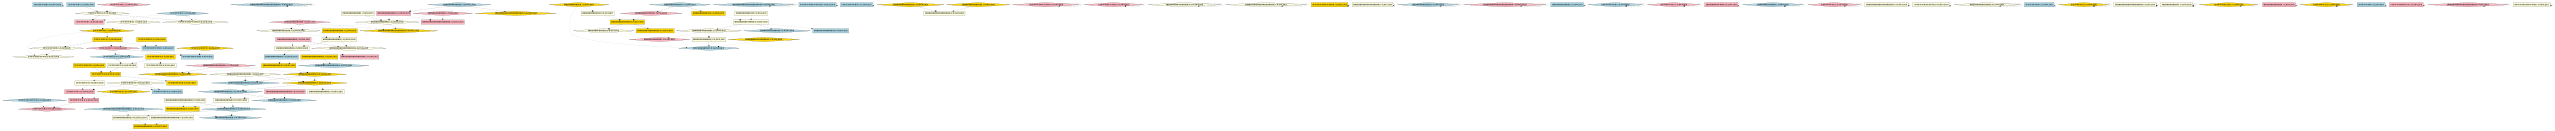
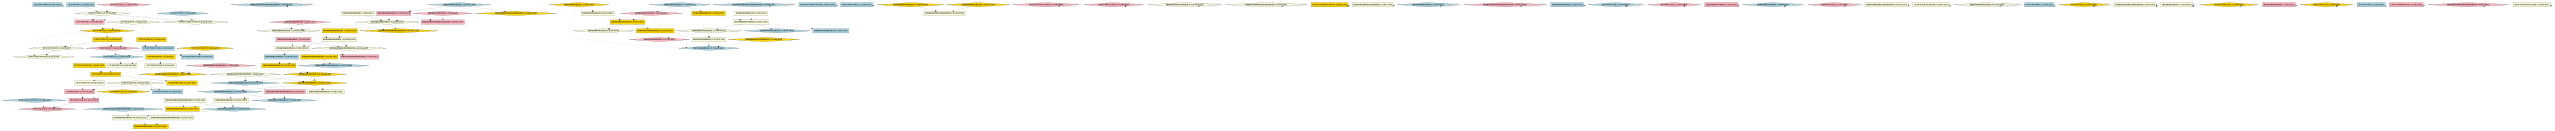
node "000000000000000000010_14-34_COV:4_LEN:21": removed
